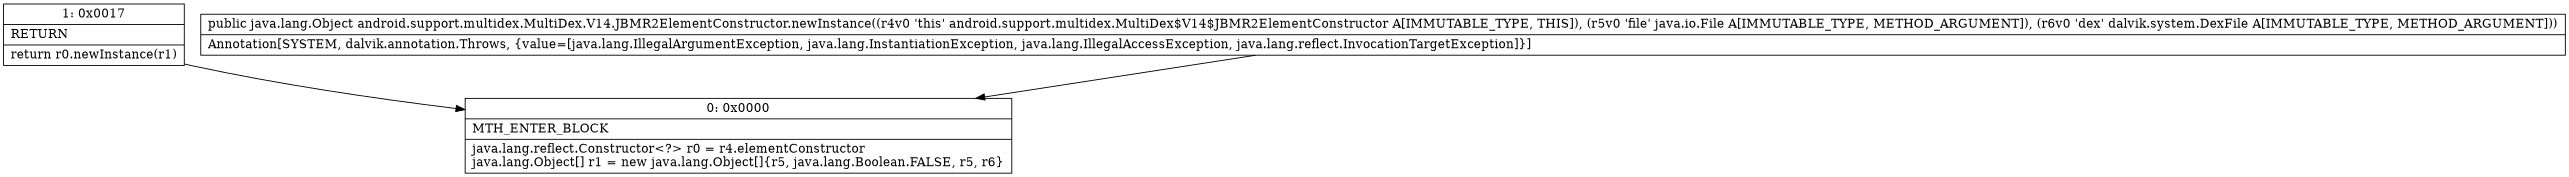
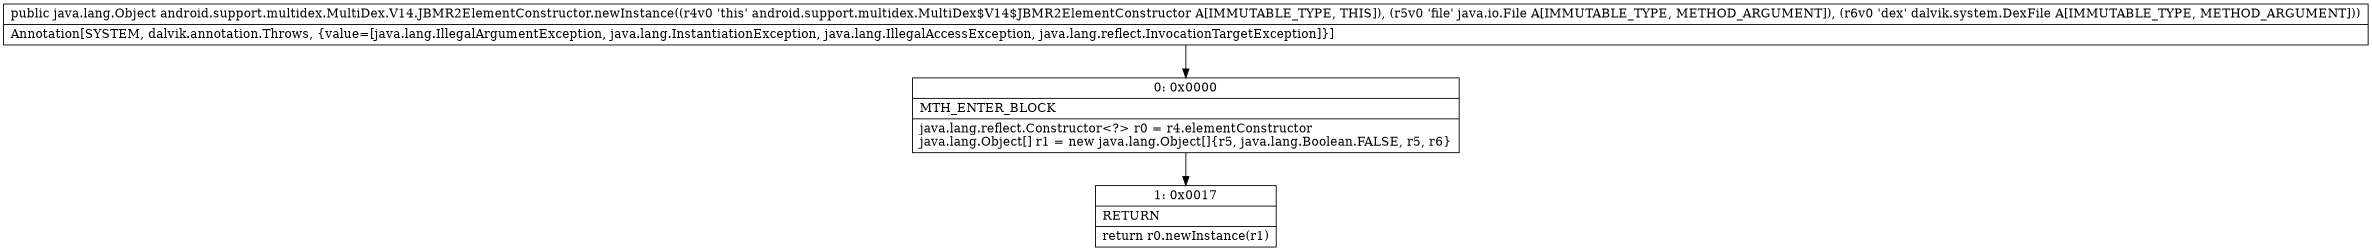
edge "1: 0x0017" -> "0: 0x0000": reversed
